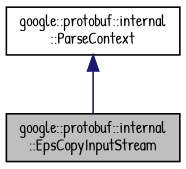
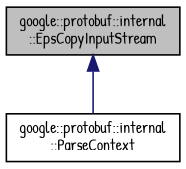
edge "google::protobuf::internal ::EpsCopyInputStream" -> "google::protobuf::internal ::ParseContext": reversed
